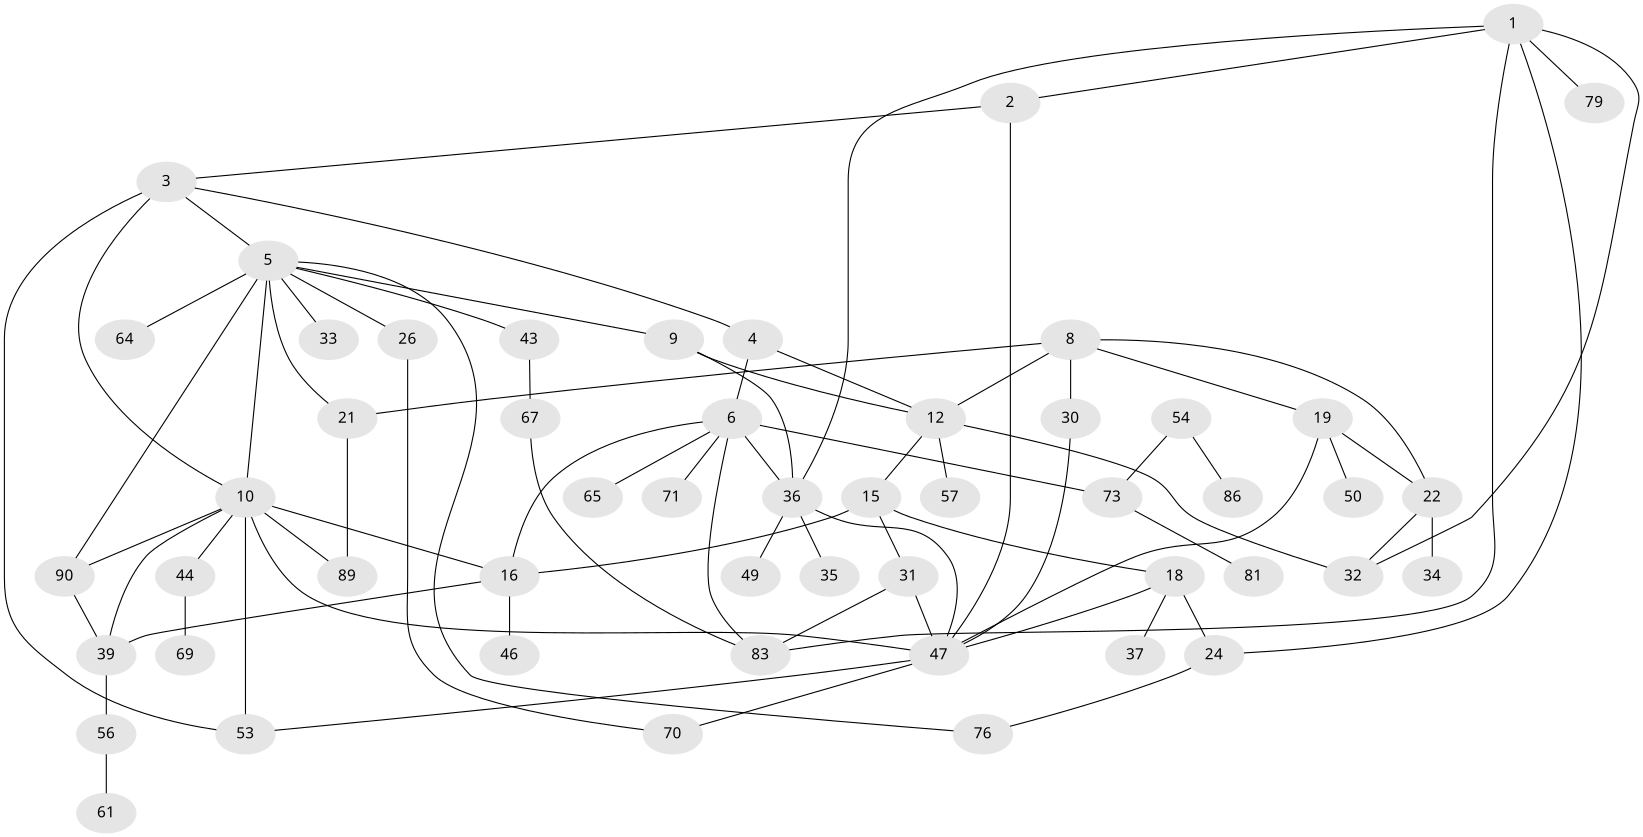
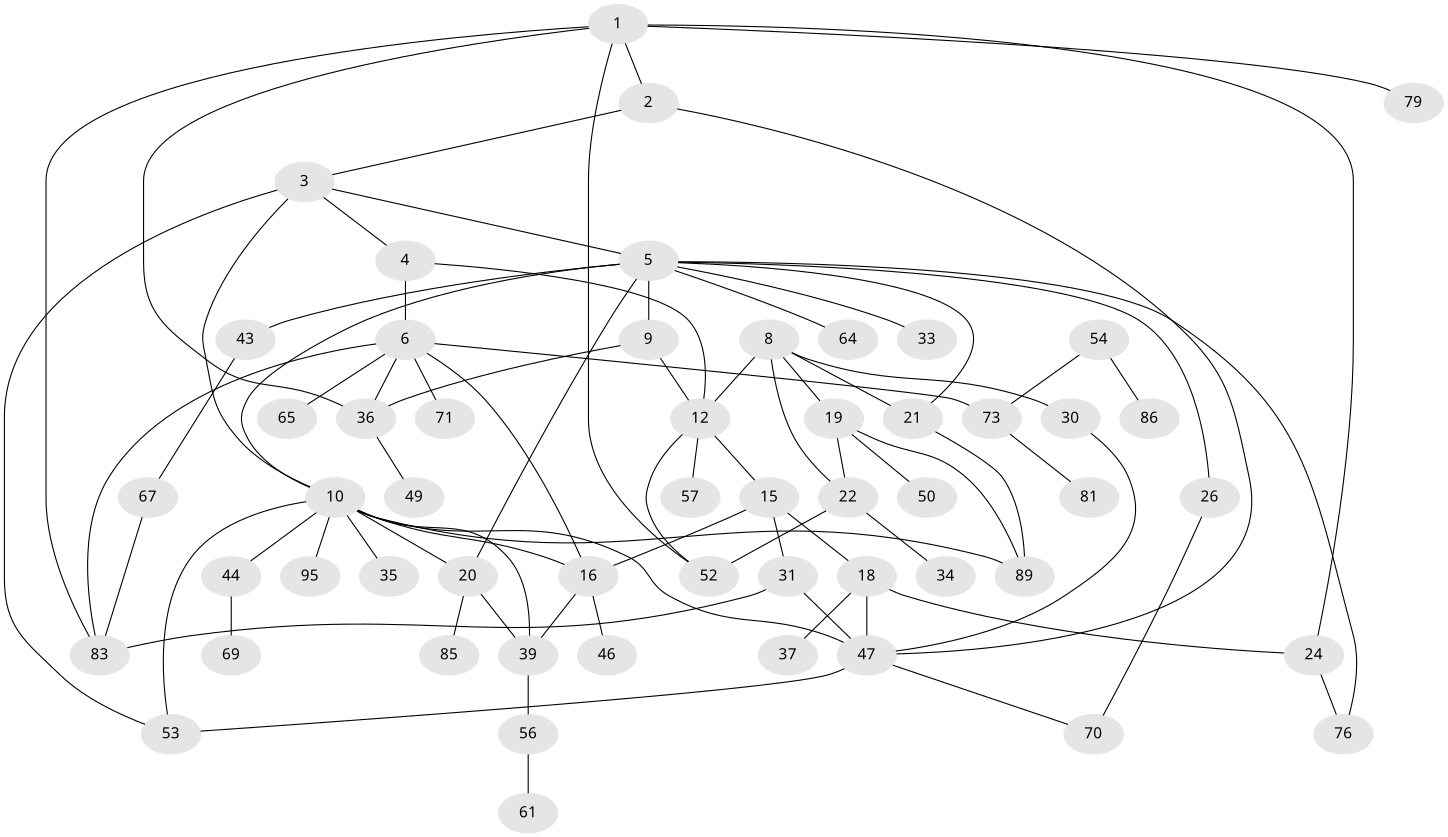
edge "36" -- "47": removed
edge "36" -- "35": now "10" -- "35"
edge "19" -- "47": now "19" -- "89"
node "90": label "90" -> "20"
node "95": added
node "32": label "32" -> "52"
node "85": added
